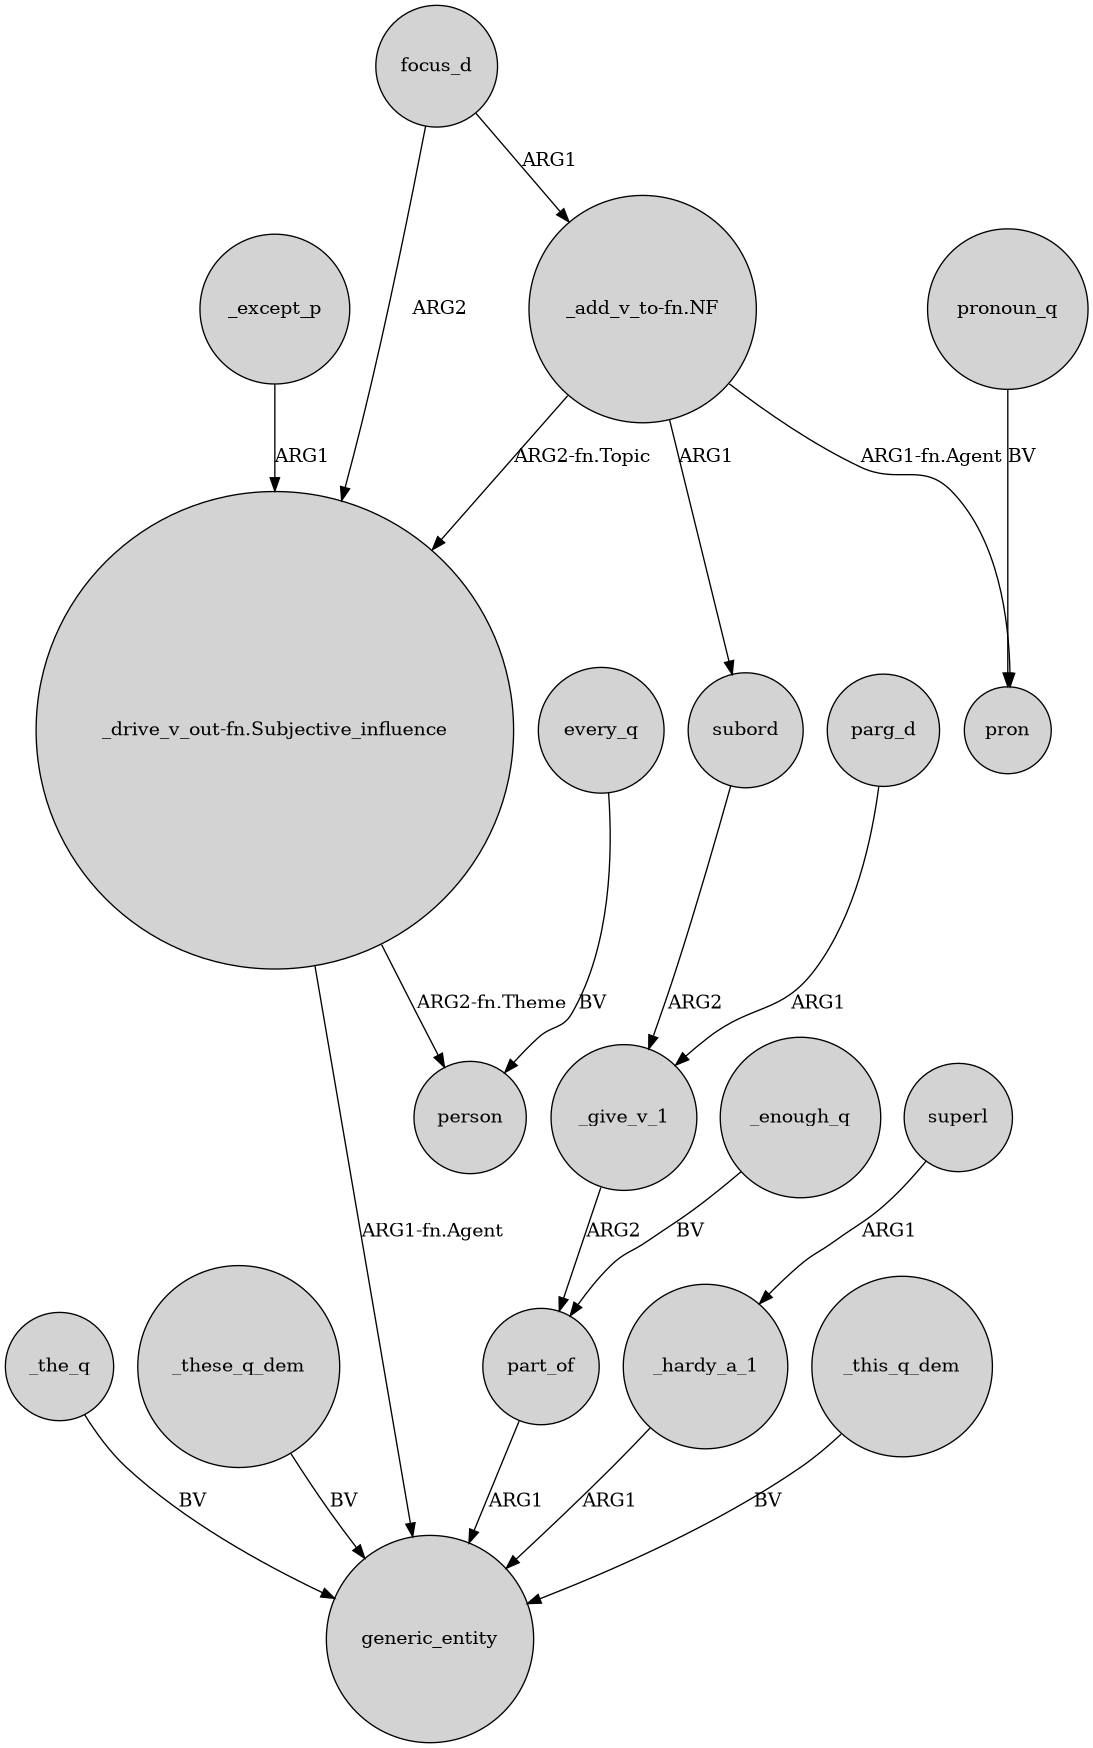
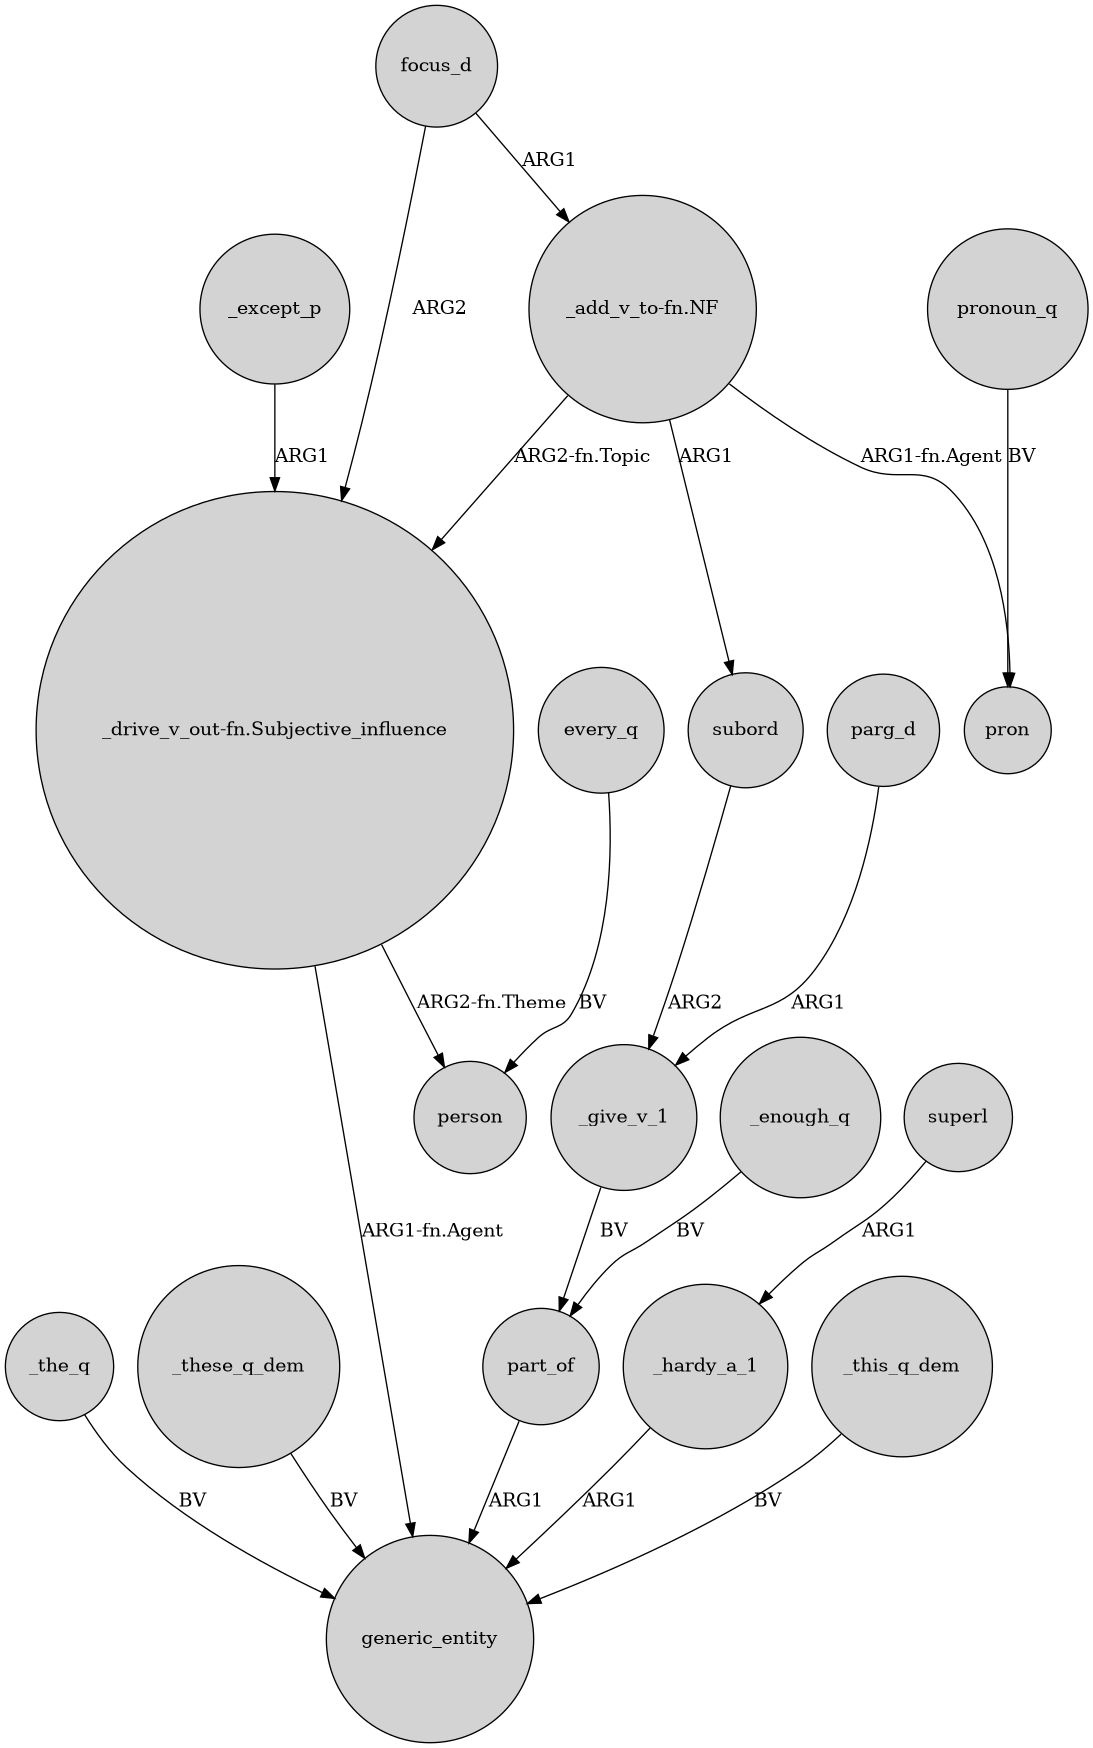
edge "_give_v_1" -> "part_of": label "ARG2" -> "BV"
